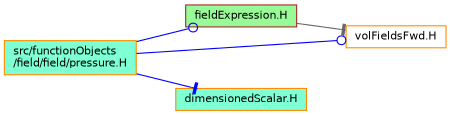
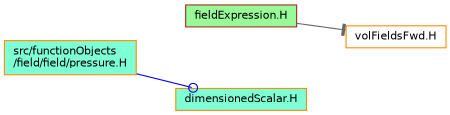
edge "src/functionObjects /field/field/pressure.H" -> "fieldExpression.H": removed
edge "src/functionObjects /field/field/pressure.H" -> "volFieldsFwd.H": removed
edge "src/functionObjects /field/field/pressure.H" -> "dimensionedScalar.H": arrowhead tee -> odot
